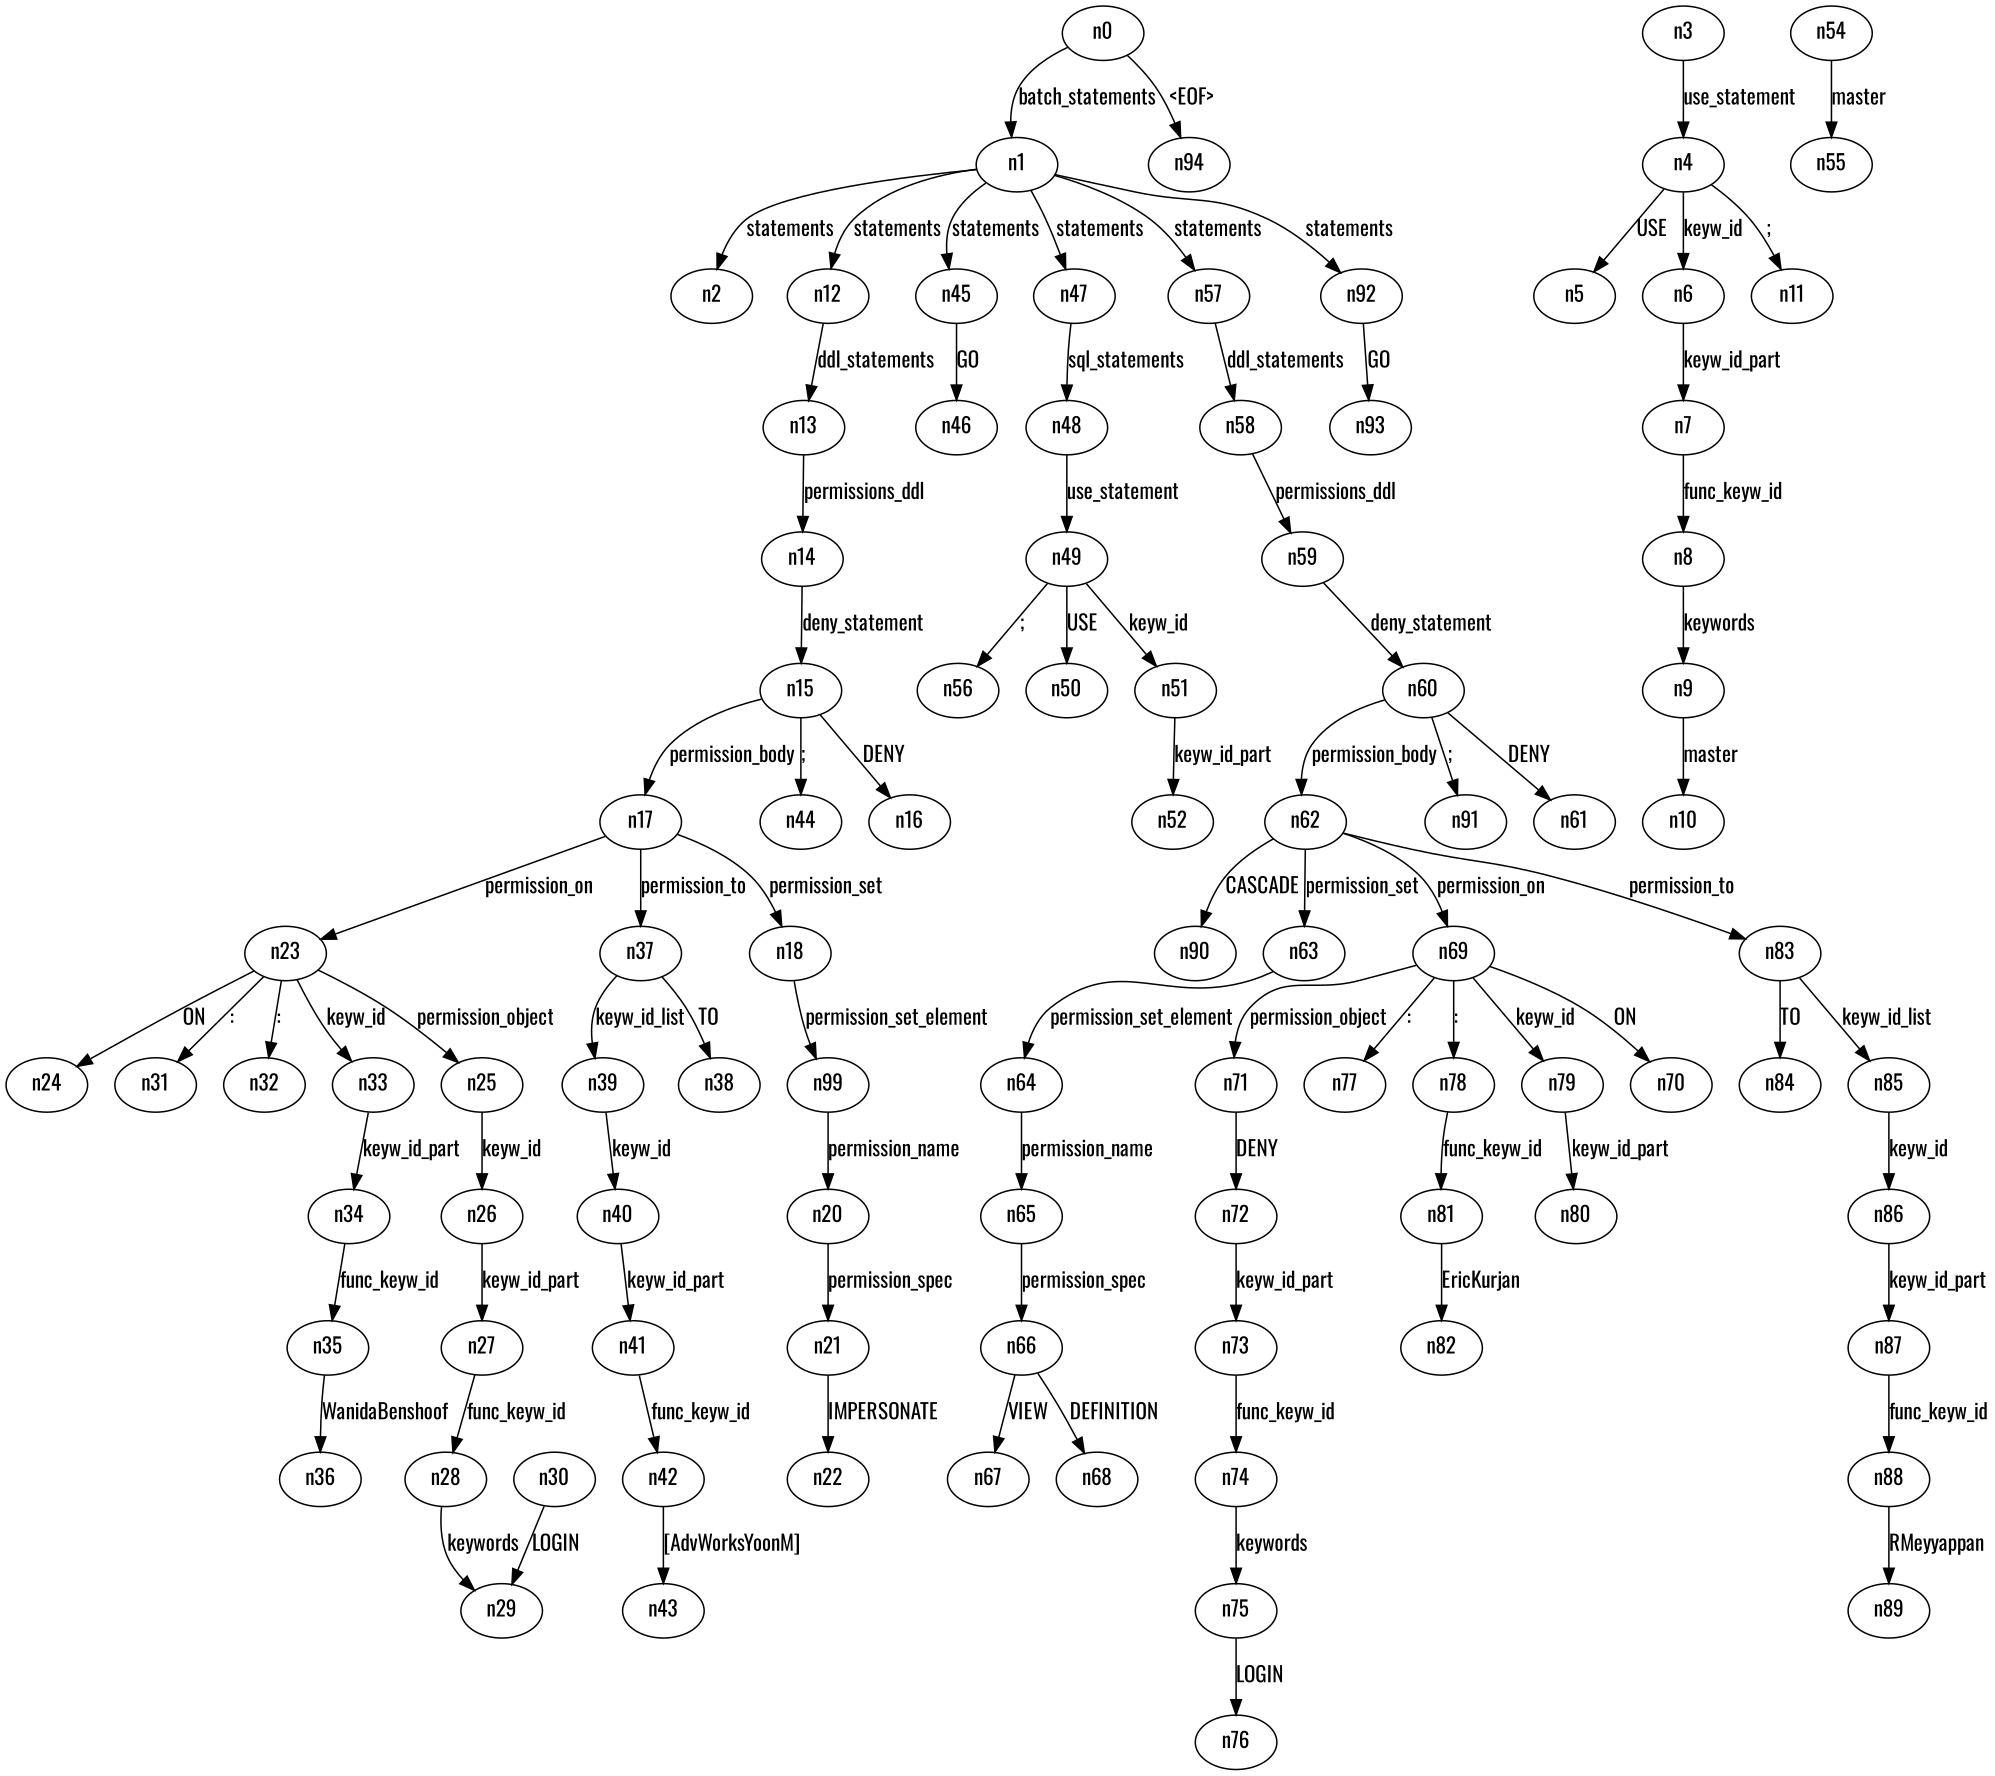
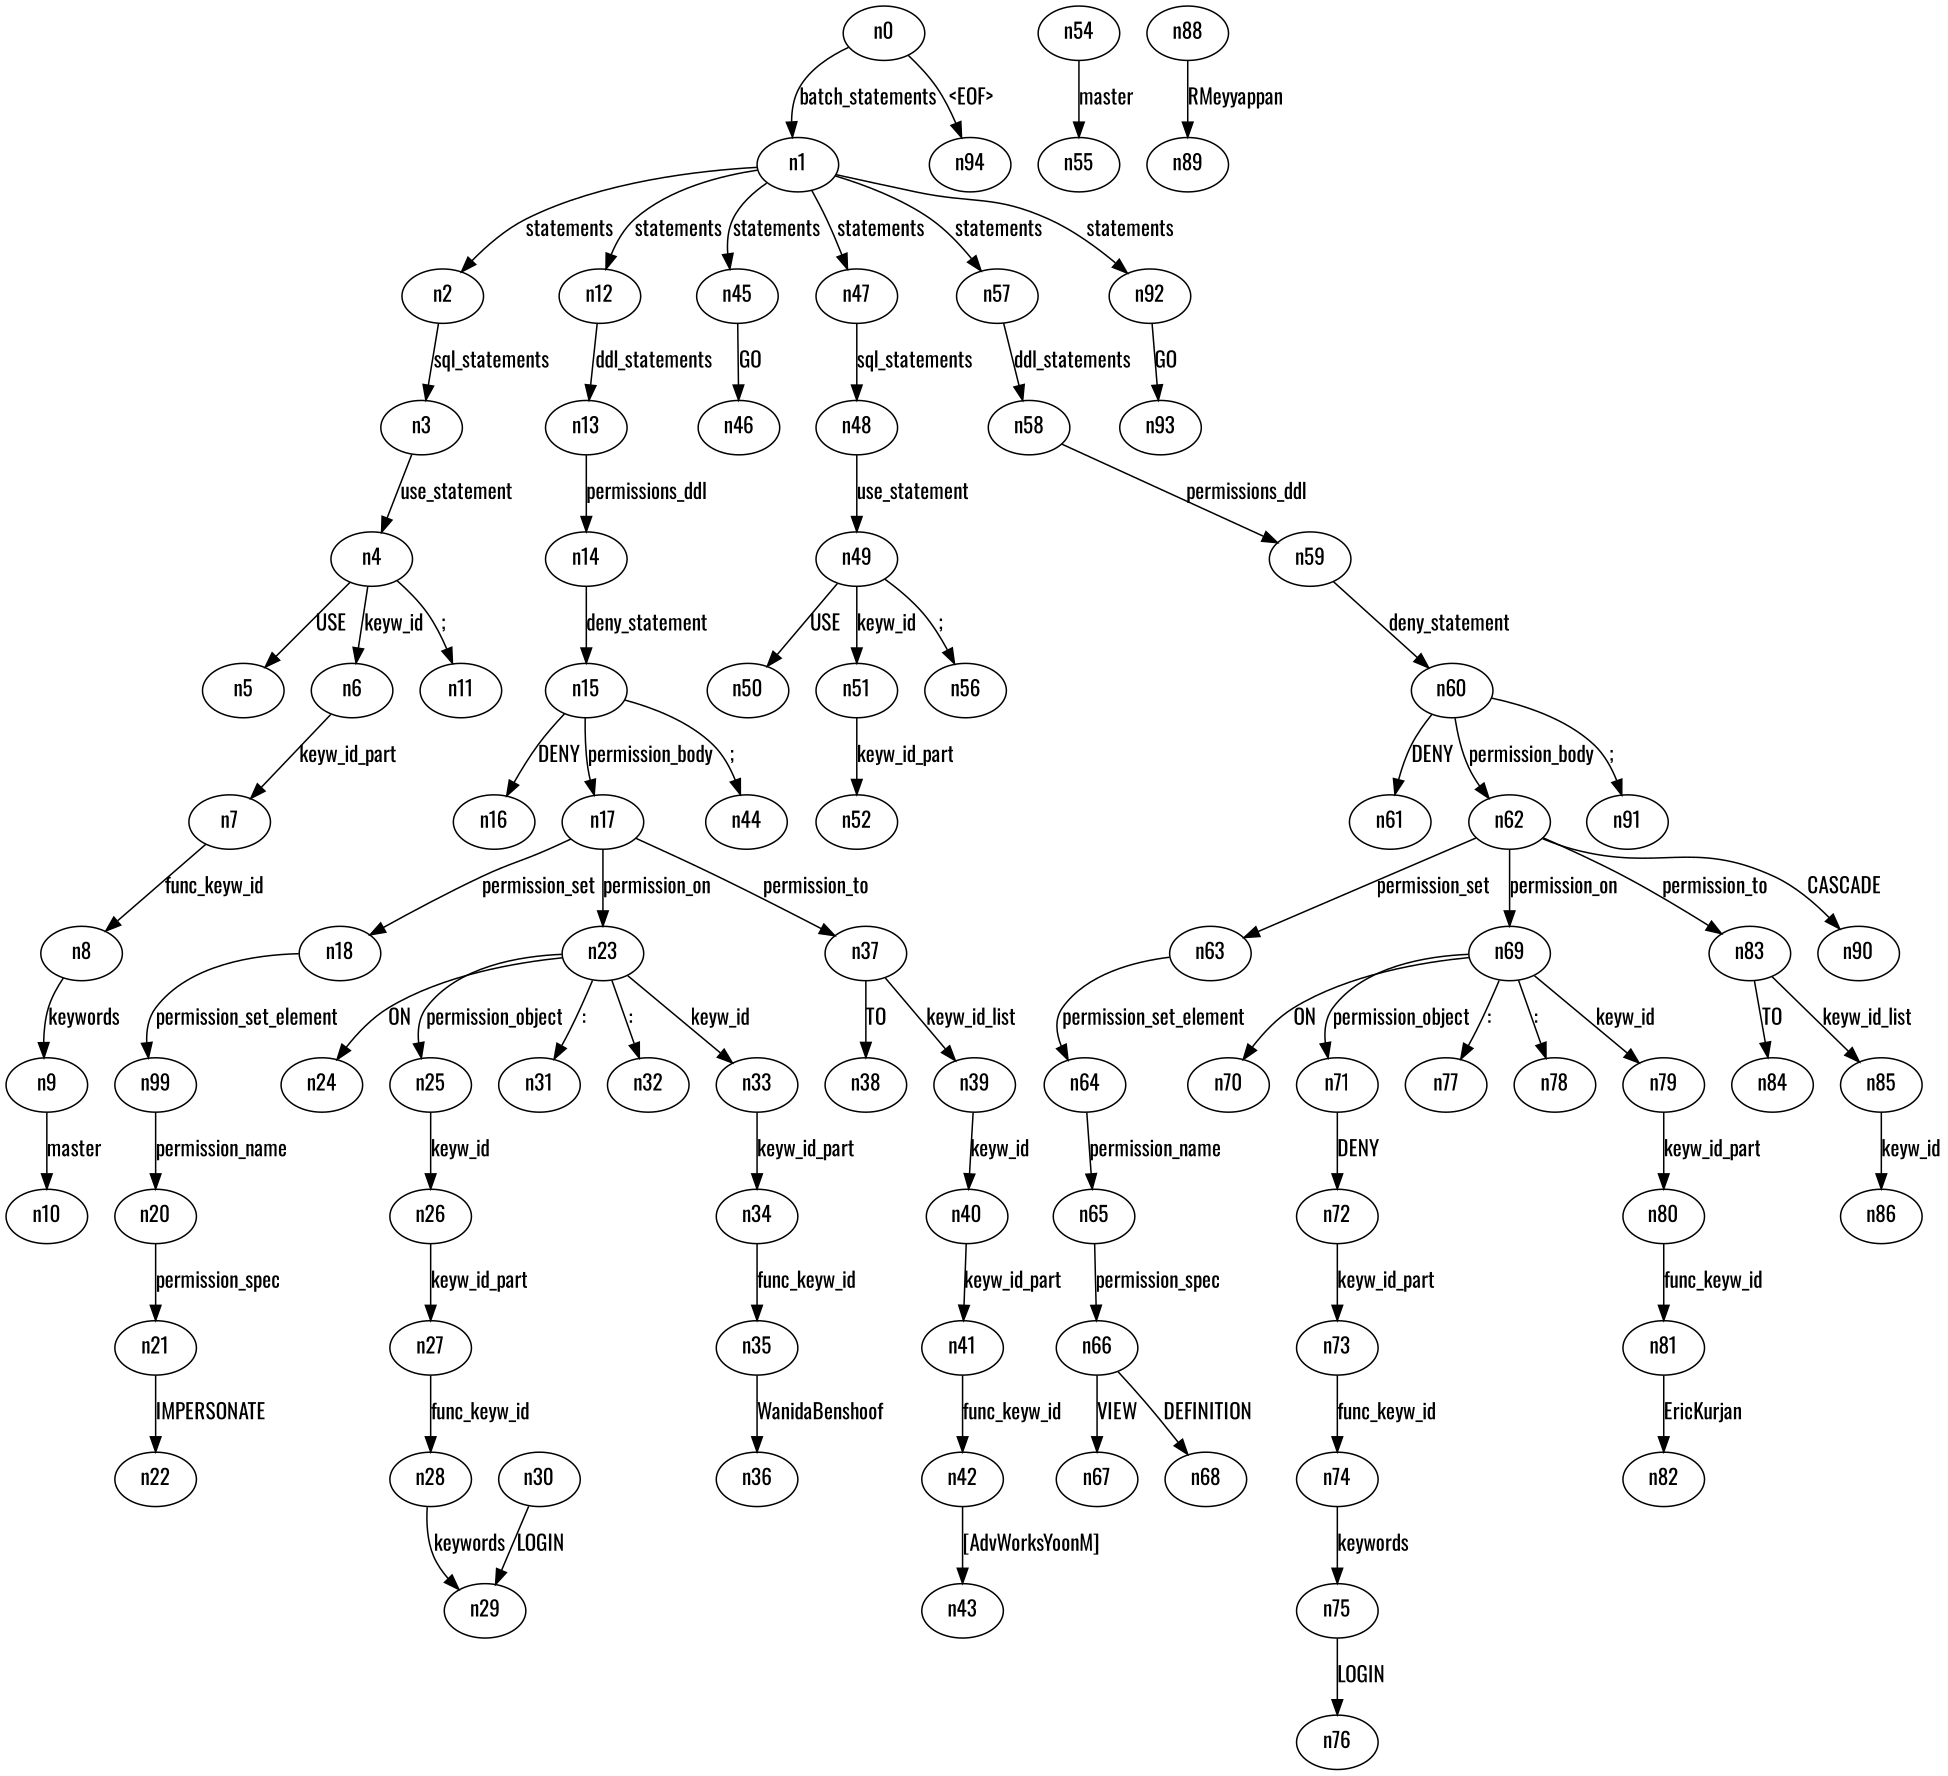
edge "n2" -> "n3": added, label "sql_statements"
edge "n78" -> "n81": now "n80" -> "n81"
node "n87": removed
